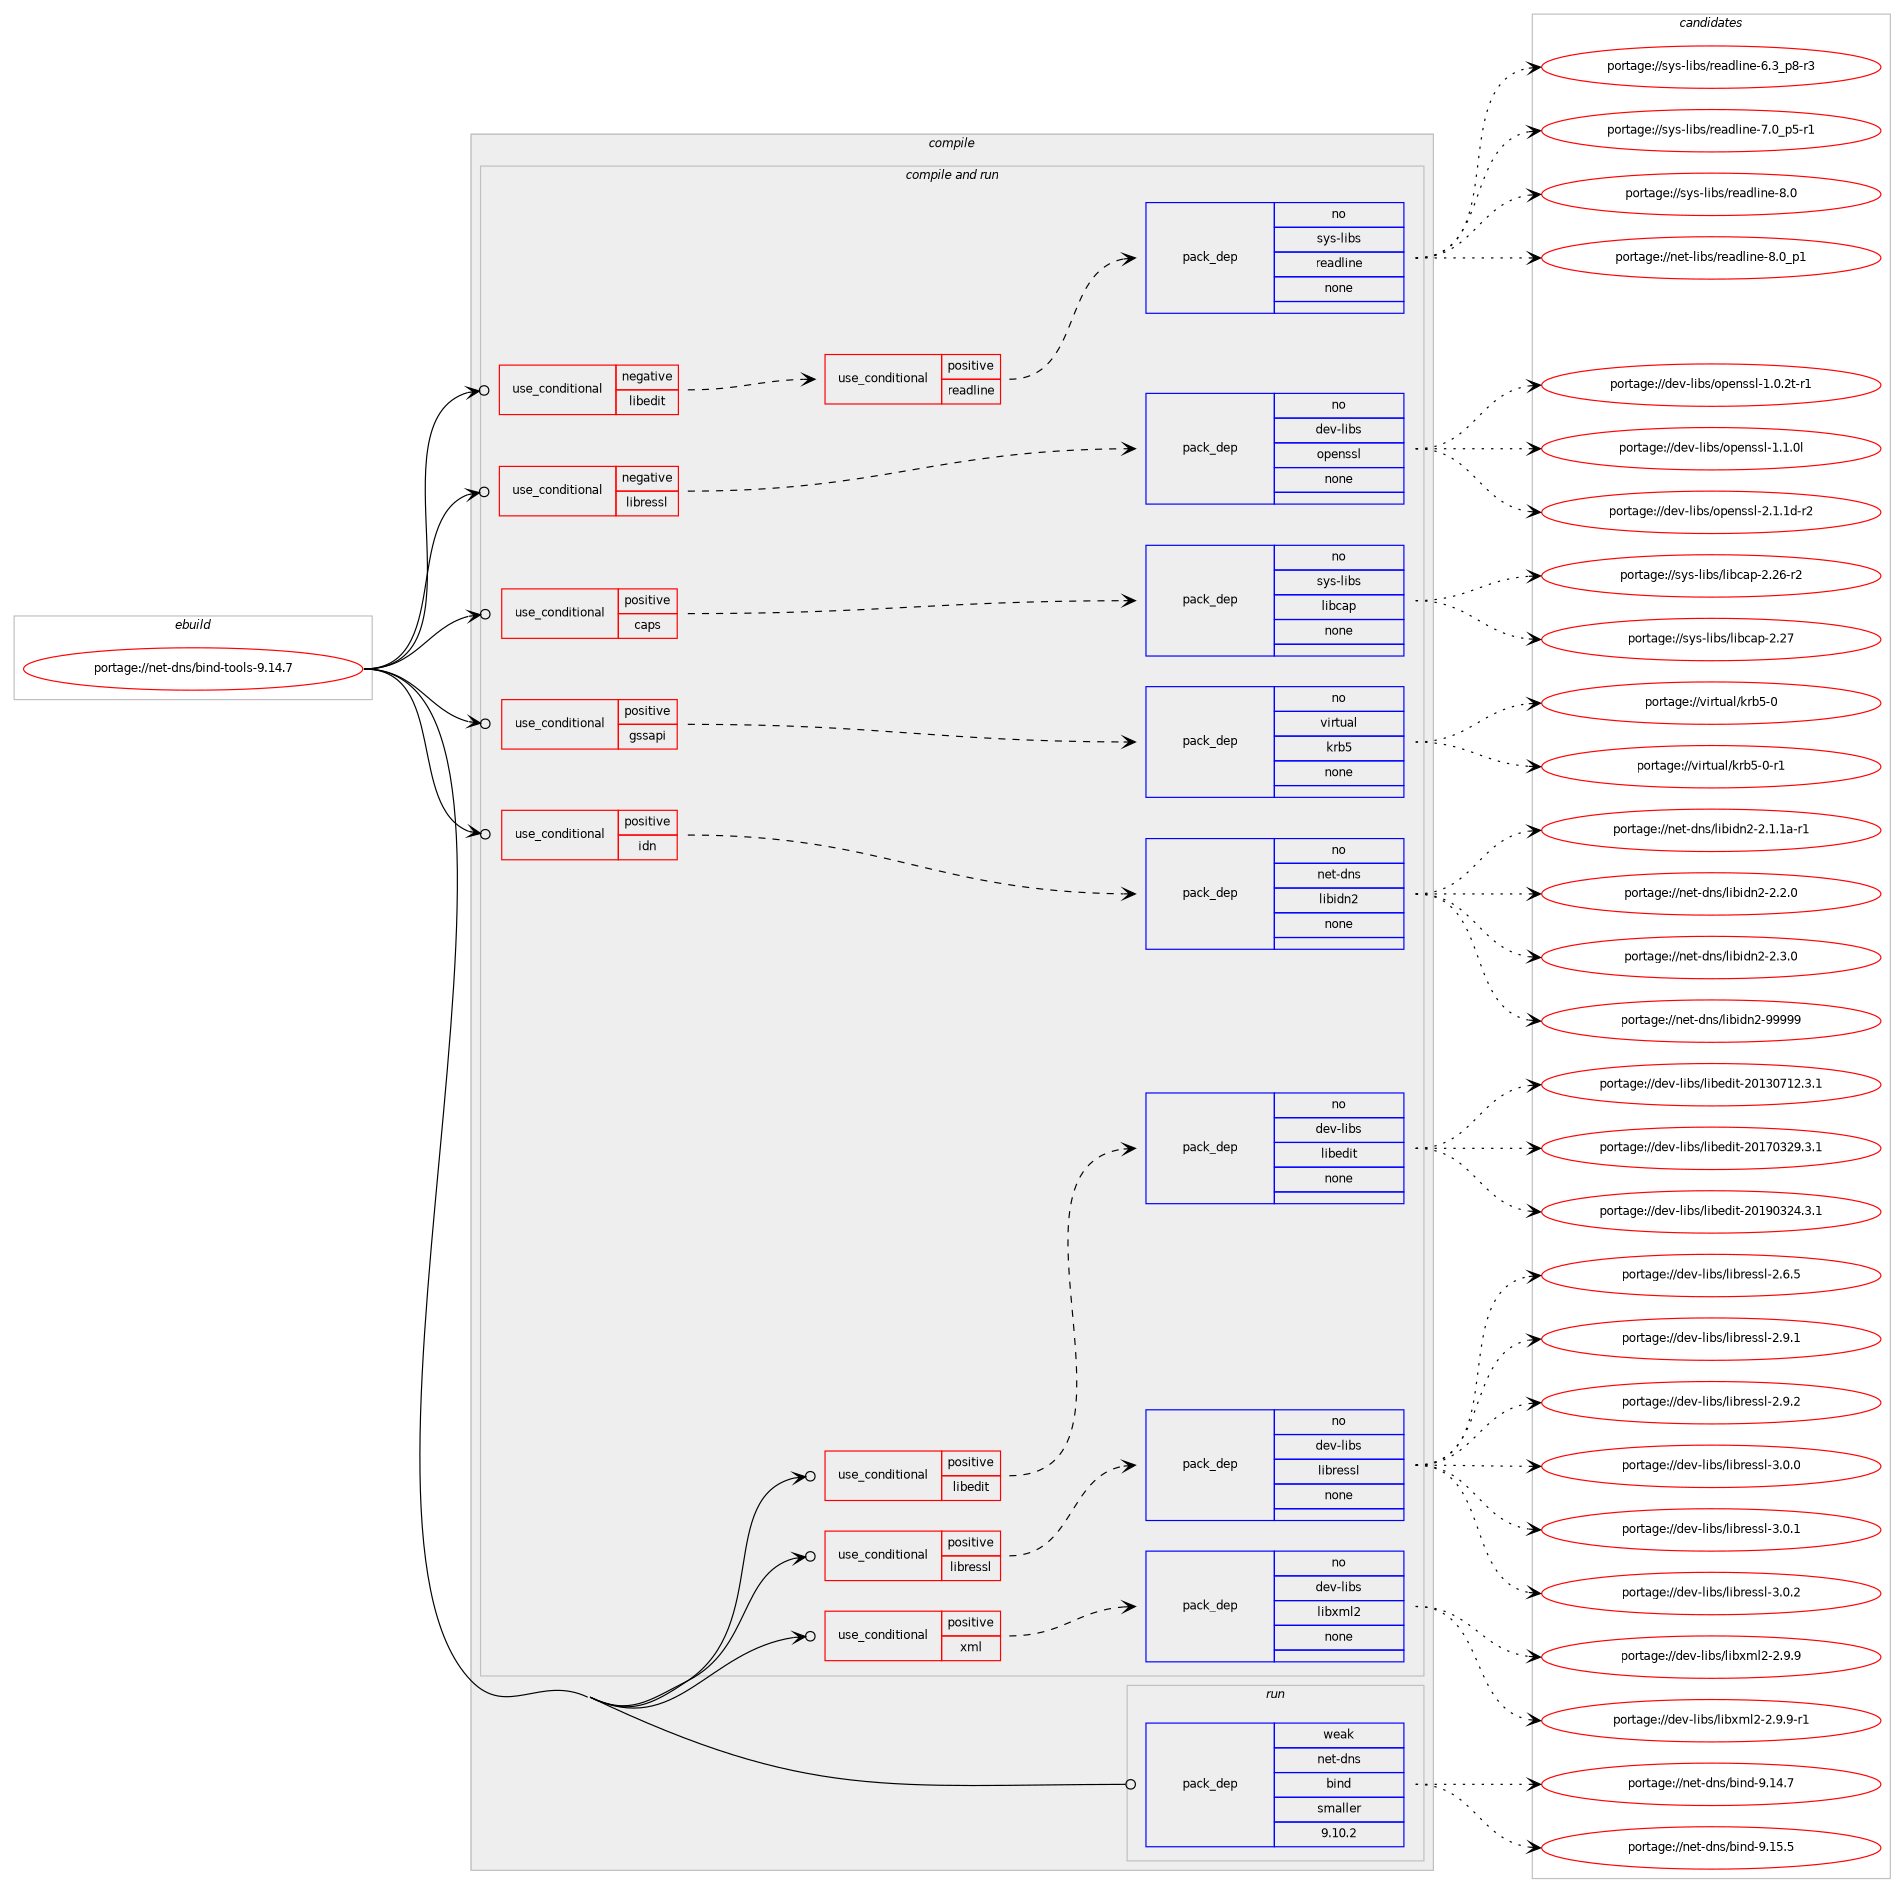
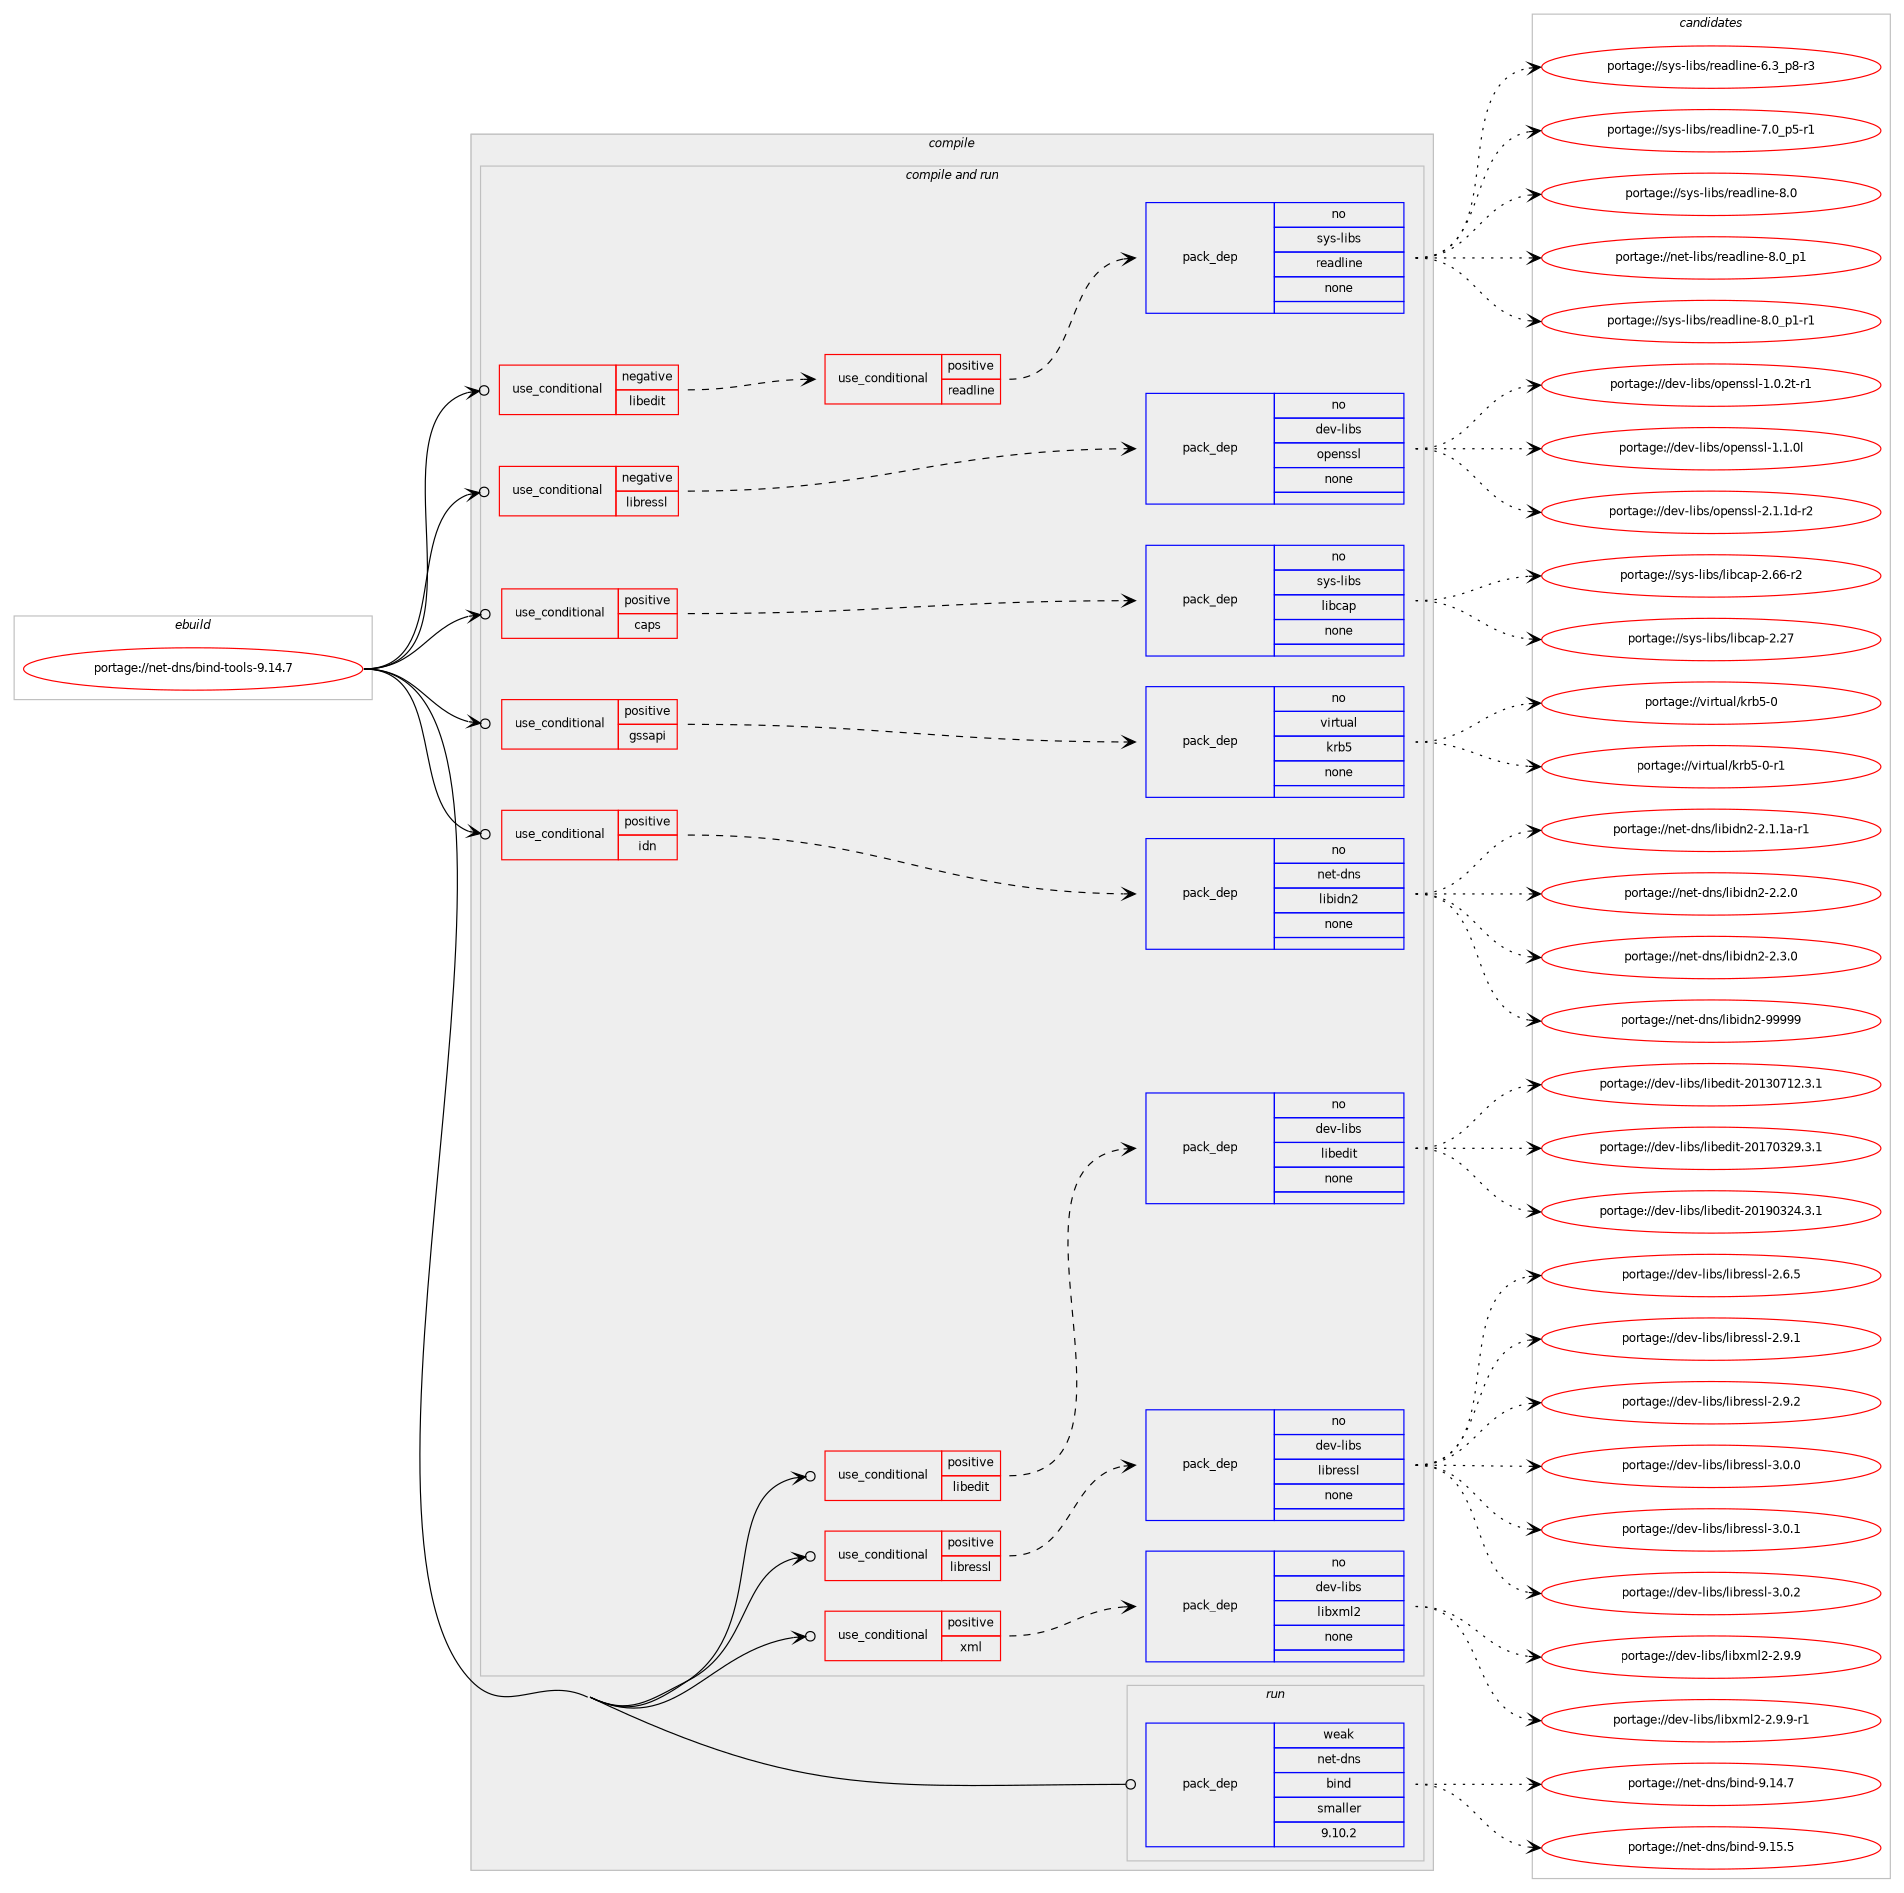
node "portage://sys-libs/readline-8.0_p1-r1": added
node "portage://sys-libs/libcap-2.26-r2": label "portage://sys-libs/libcap-2.26-r2" -> "portage://sys-libs/libcap-2.66-r2"
